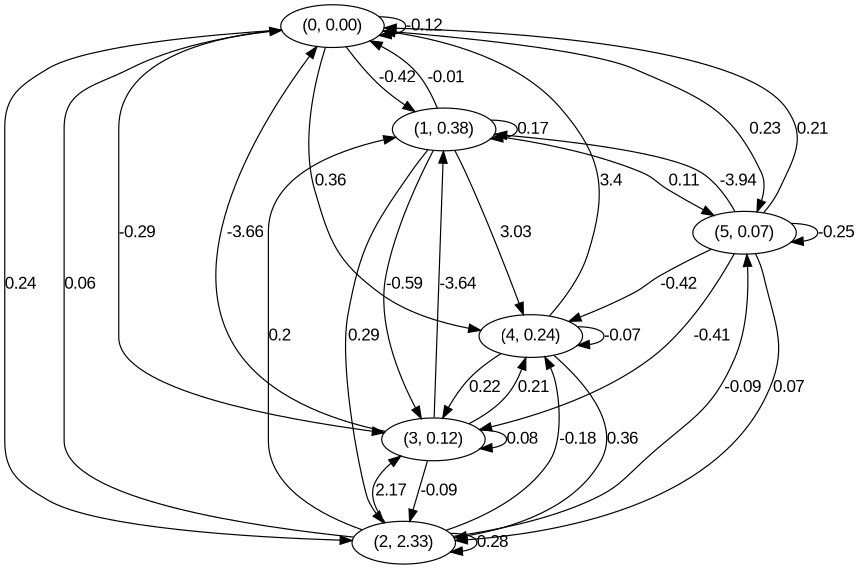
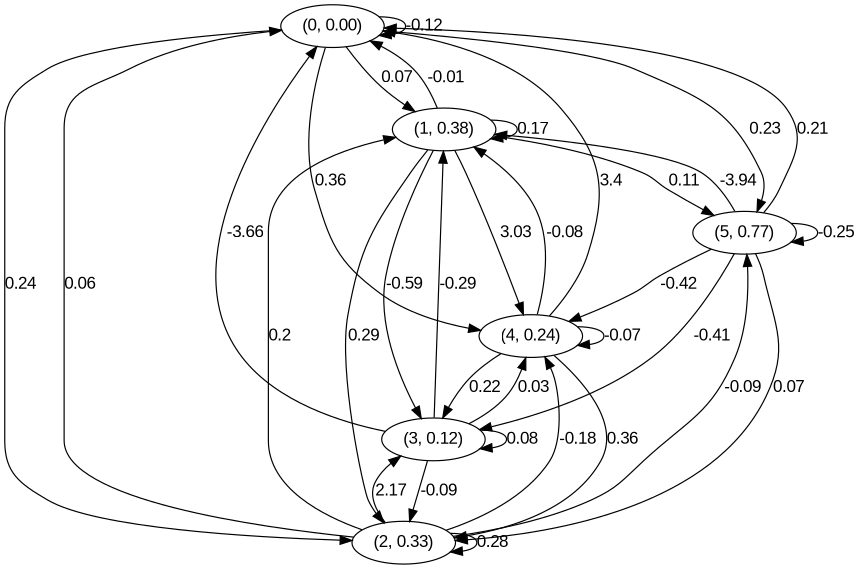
edge "(0, 0.00)" -> "(1, 0.38)": label "-0.42" -> "0.07"
edge "(4, 0.24)" -> "(1, 0.38)": added, label "-0.08"
node "(5, 0.07)": label "(5, 0.07)" -> "(5, 0.77)"
edge "(0, 0.00)" -> "(3, 0.12)": removed, label "-0.29"
edge "(3, 0.12)" -> "(1, 0.38)": label "-3.64" -> "-0.29"
edge "(3, 0.12)" -> "(4, 0.24)": label "0.21" -> "0.03"
node "(2, 2.33)": label "(2, 2.33)" -> "(2, 0.33)"
